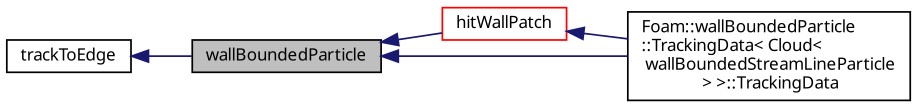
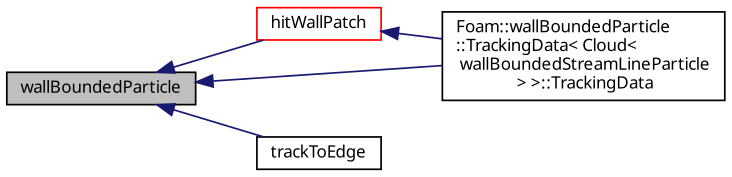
edge "wallBoundedParticle" -> "trackToEdge": reversed
